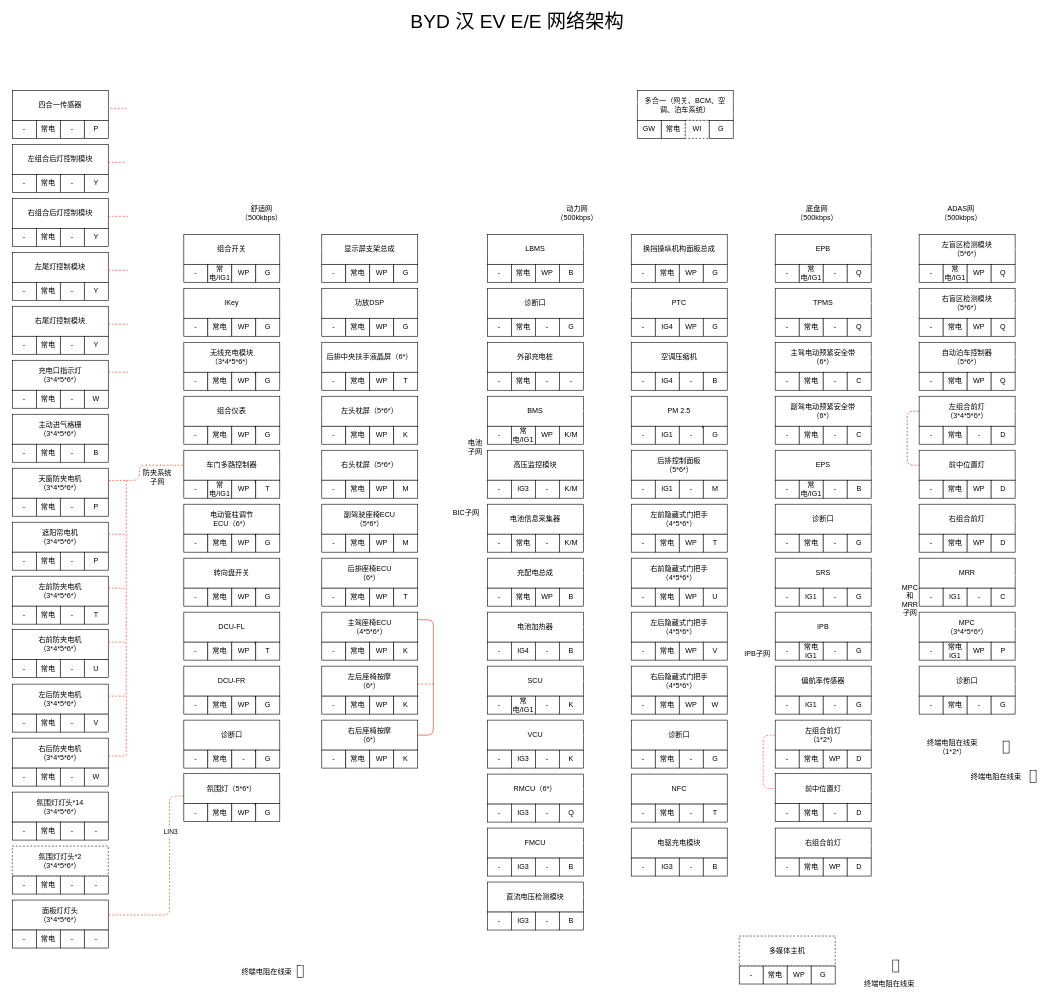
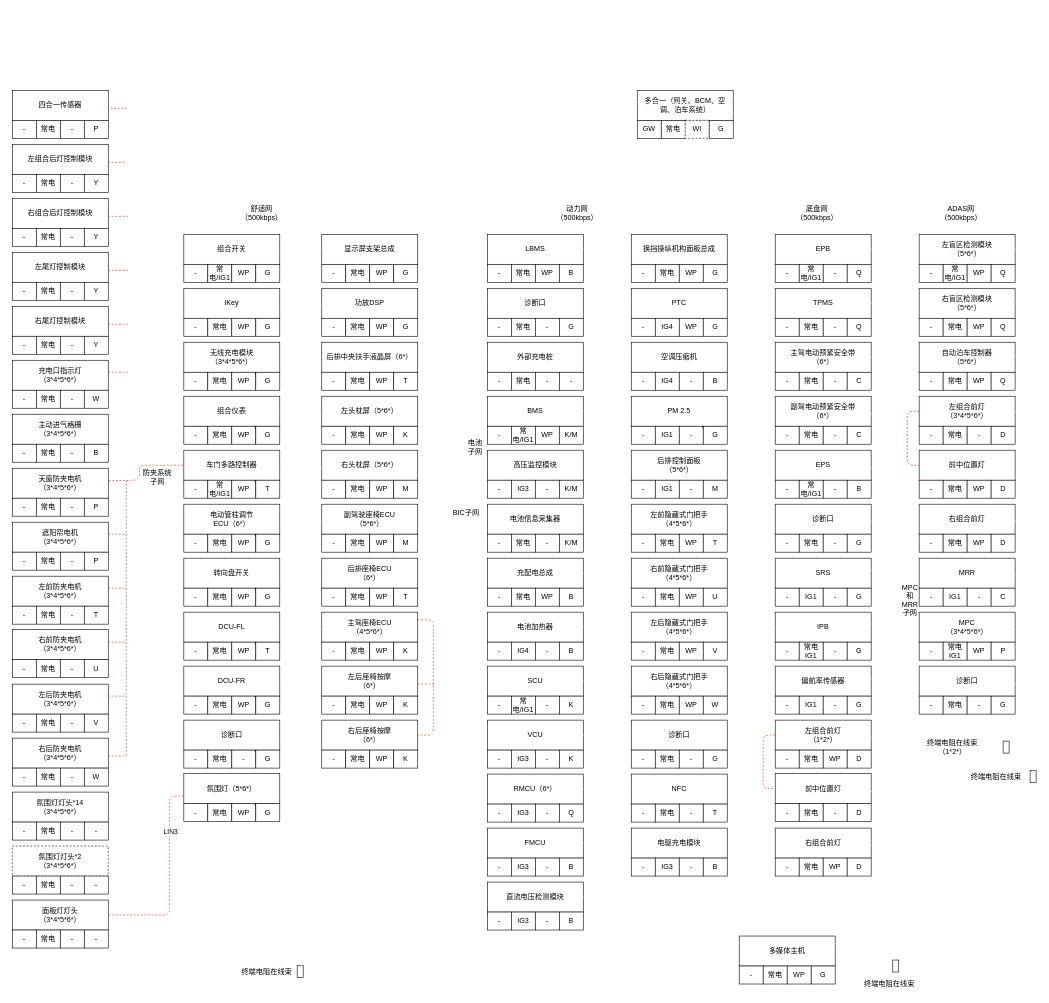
node "BYD 汉 EV E/E 网络架构": removed
node "IPB子网": removed
edge "主驾座椅ECU （4*5*6*）" -- "右后座椅按摩 （6*）": style solid -> dashed
node "多媒体主机": style dashed -> solid
